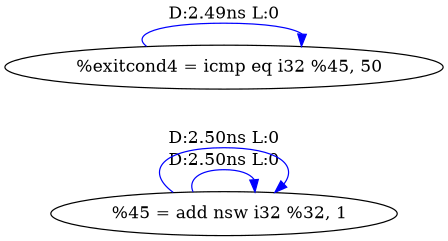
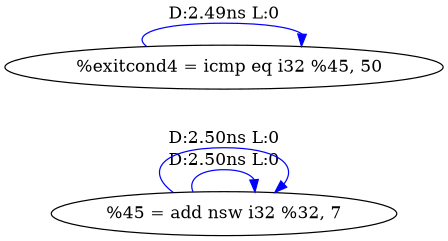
node "%45 = add nsw i32 %32, 1": label "%45 = add nsw i32 %32, 1" -> "%45 = add nsw i32 %32, 7"
